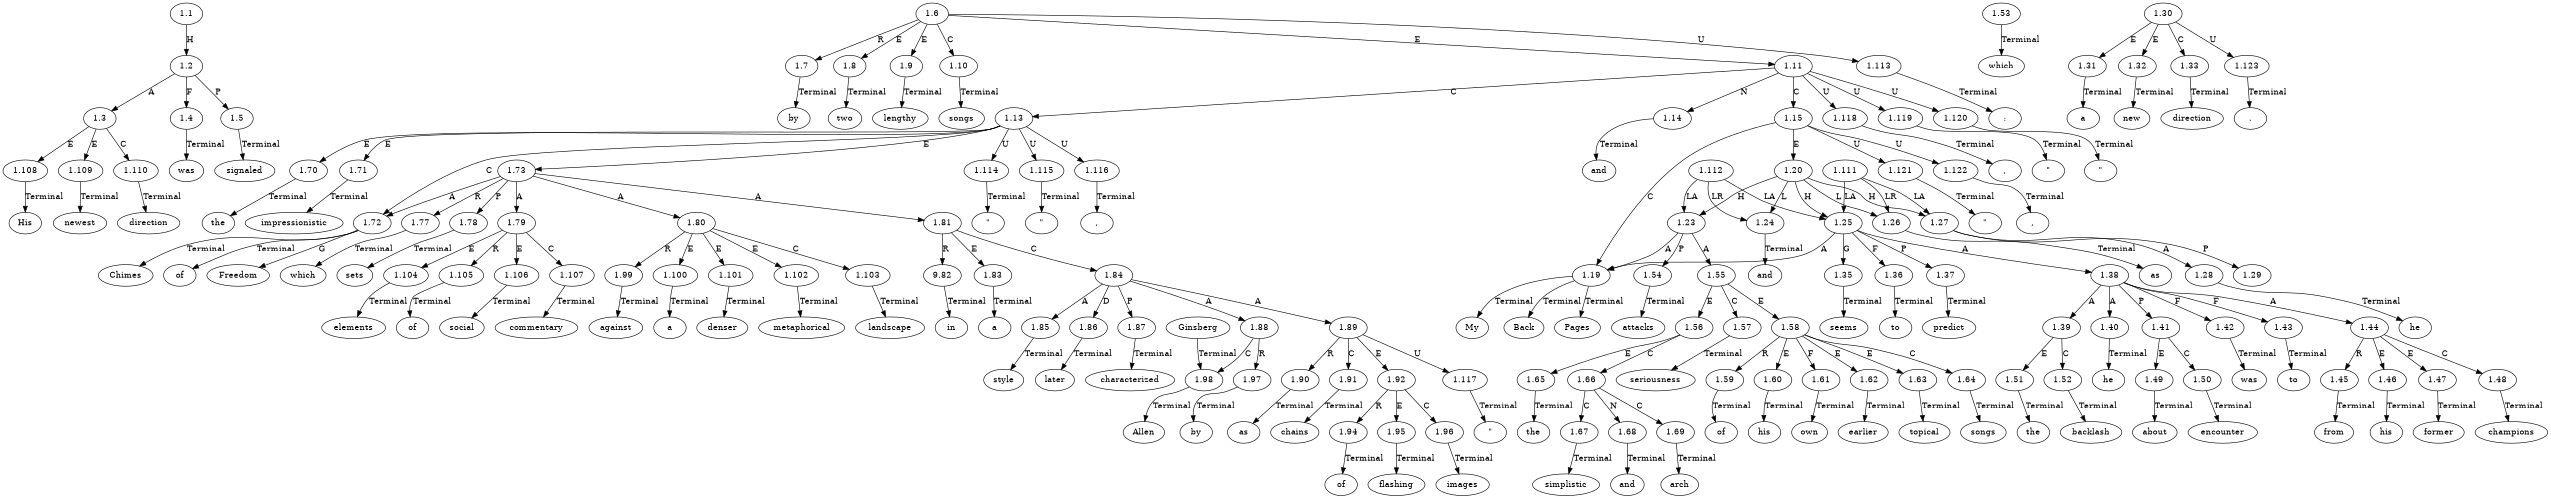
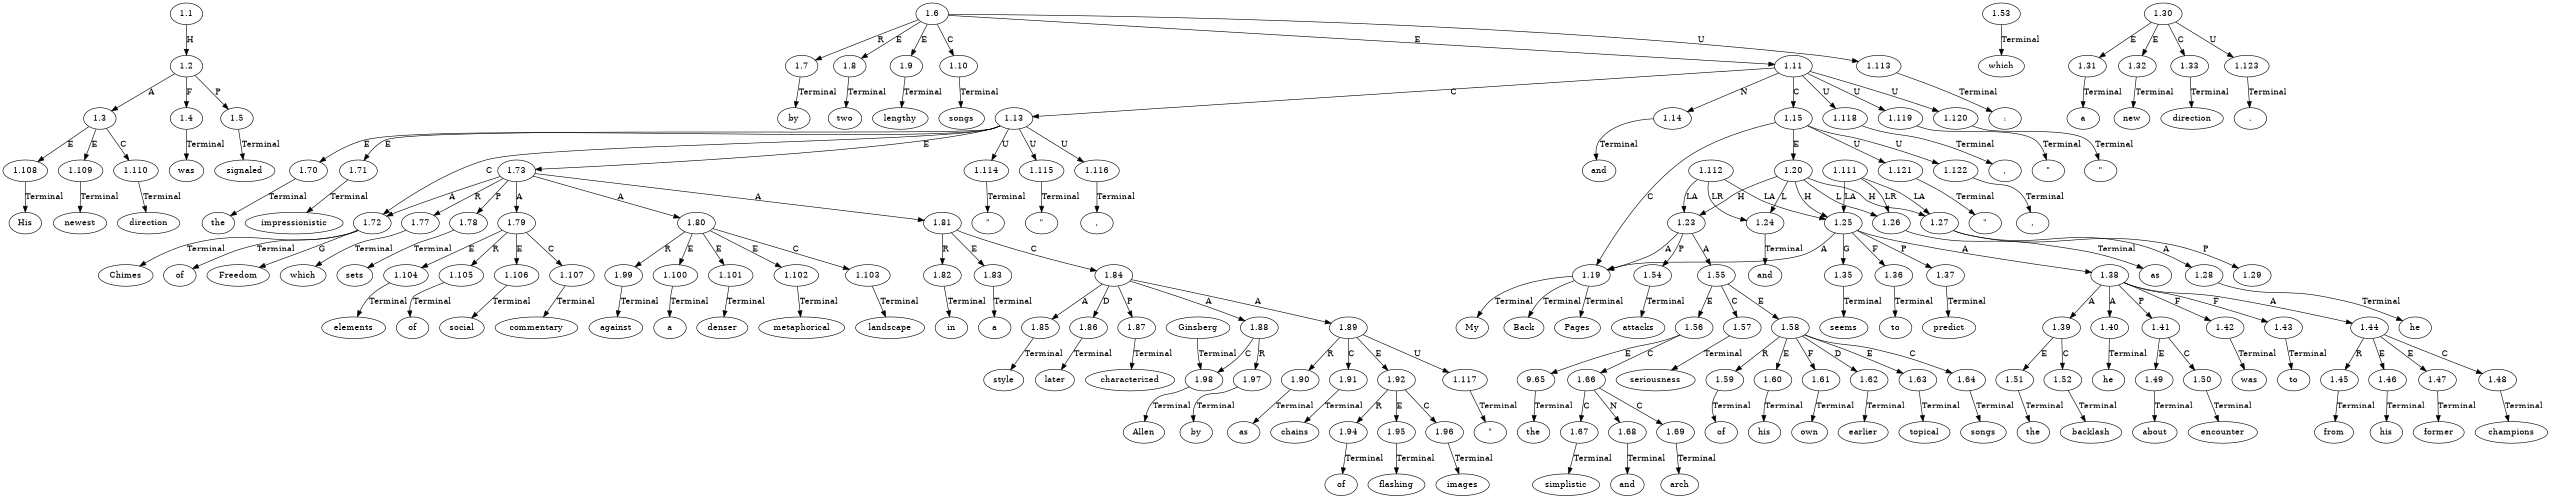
node "9.82": label "9.82" -> "1.82"
edge "1.58" -> "1.62": label "E" -> "D"
node "1.65": label "1.65" -> "9.65"
